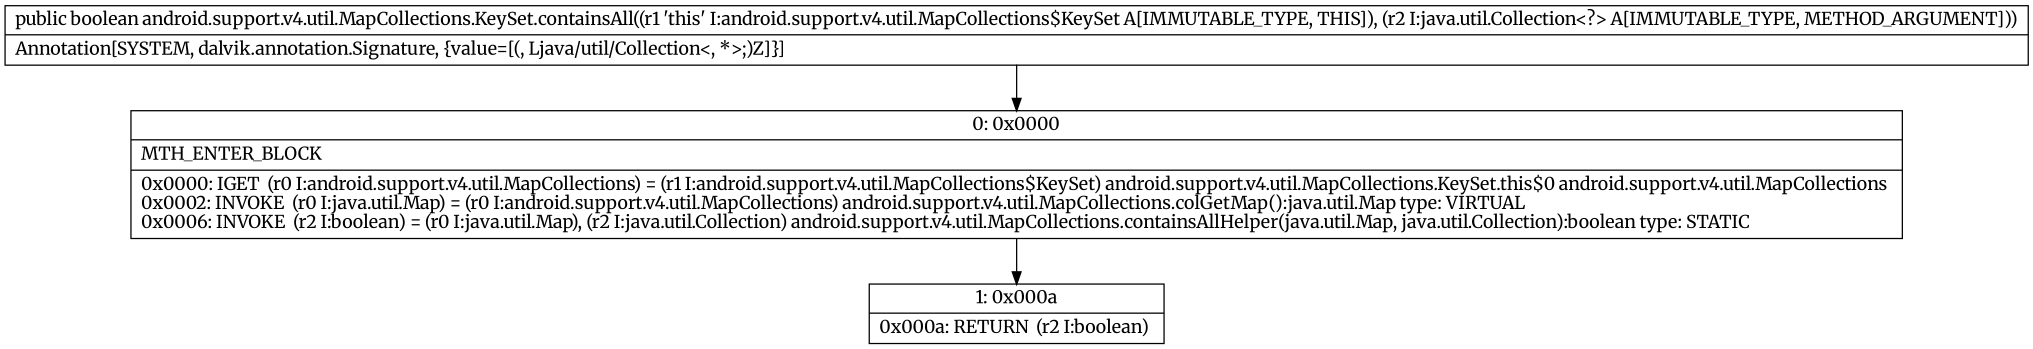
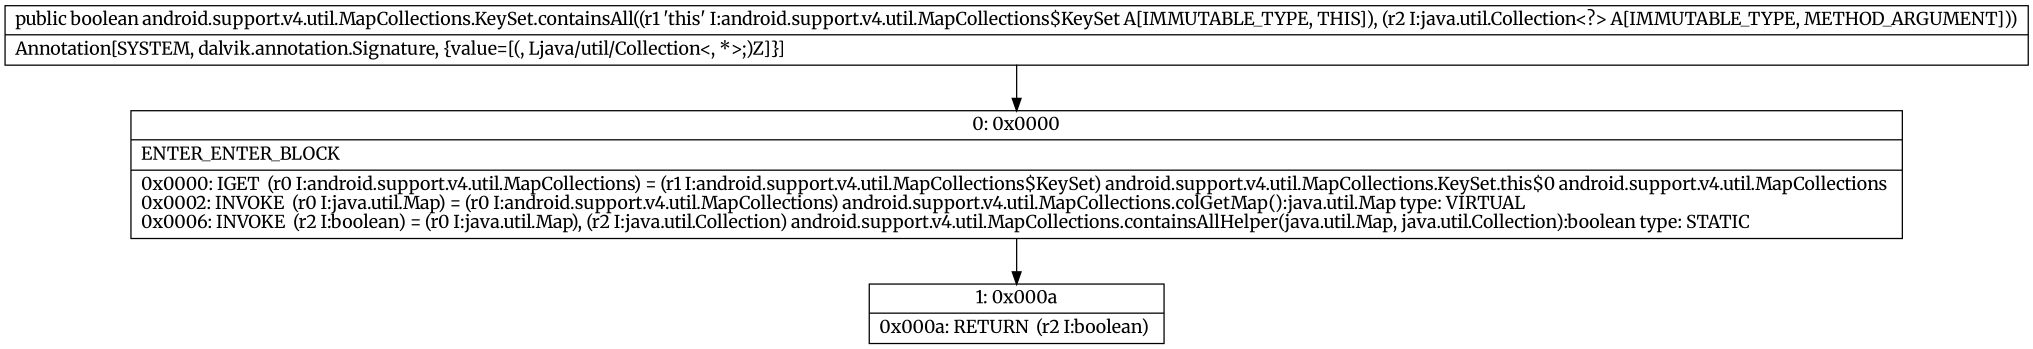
node "0: 0x0000": text "MTH_ENTER_BLOCK" -> "ENTER_ENTER_BLOCK"
